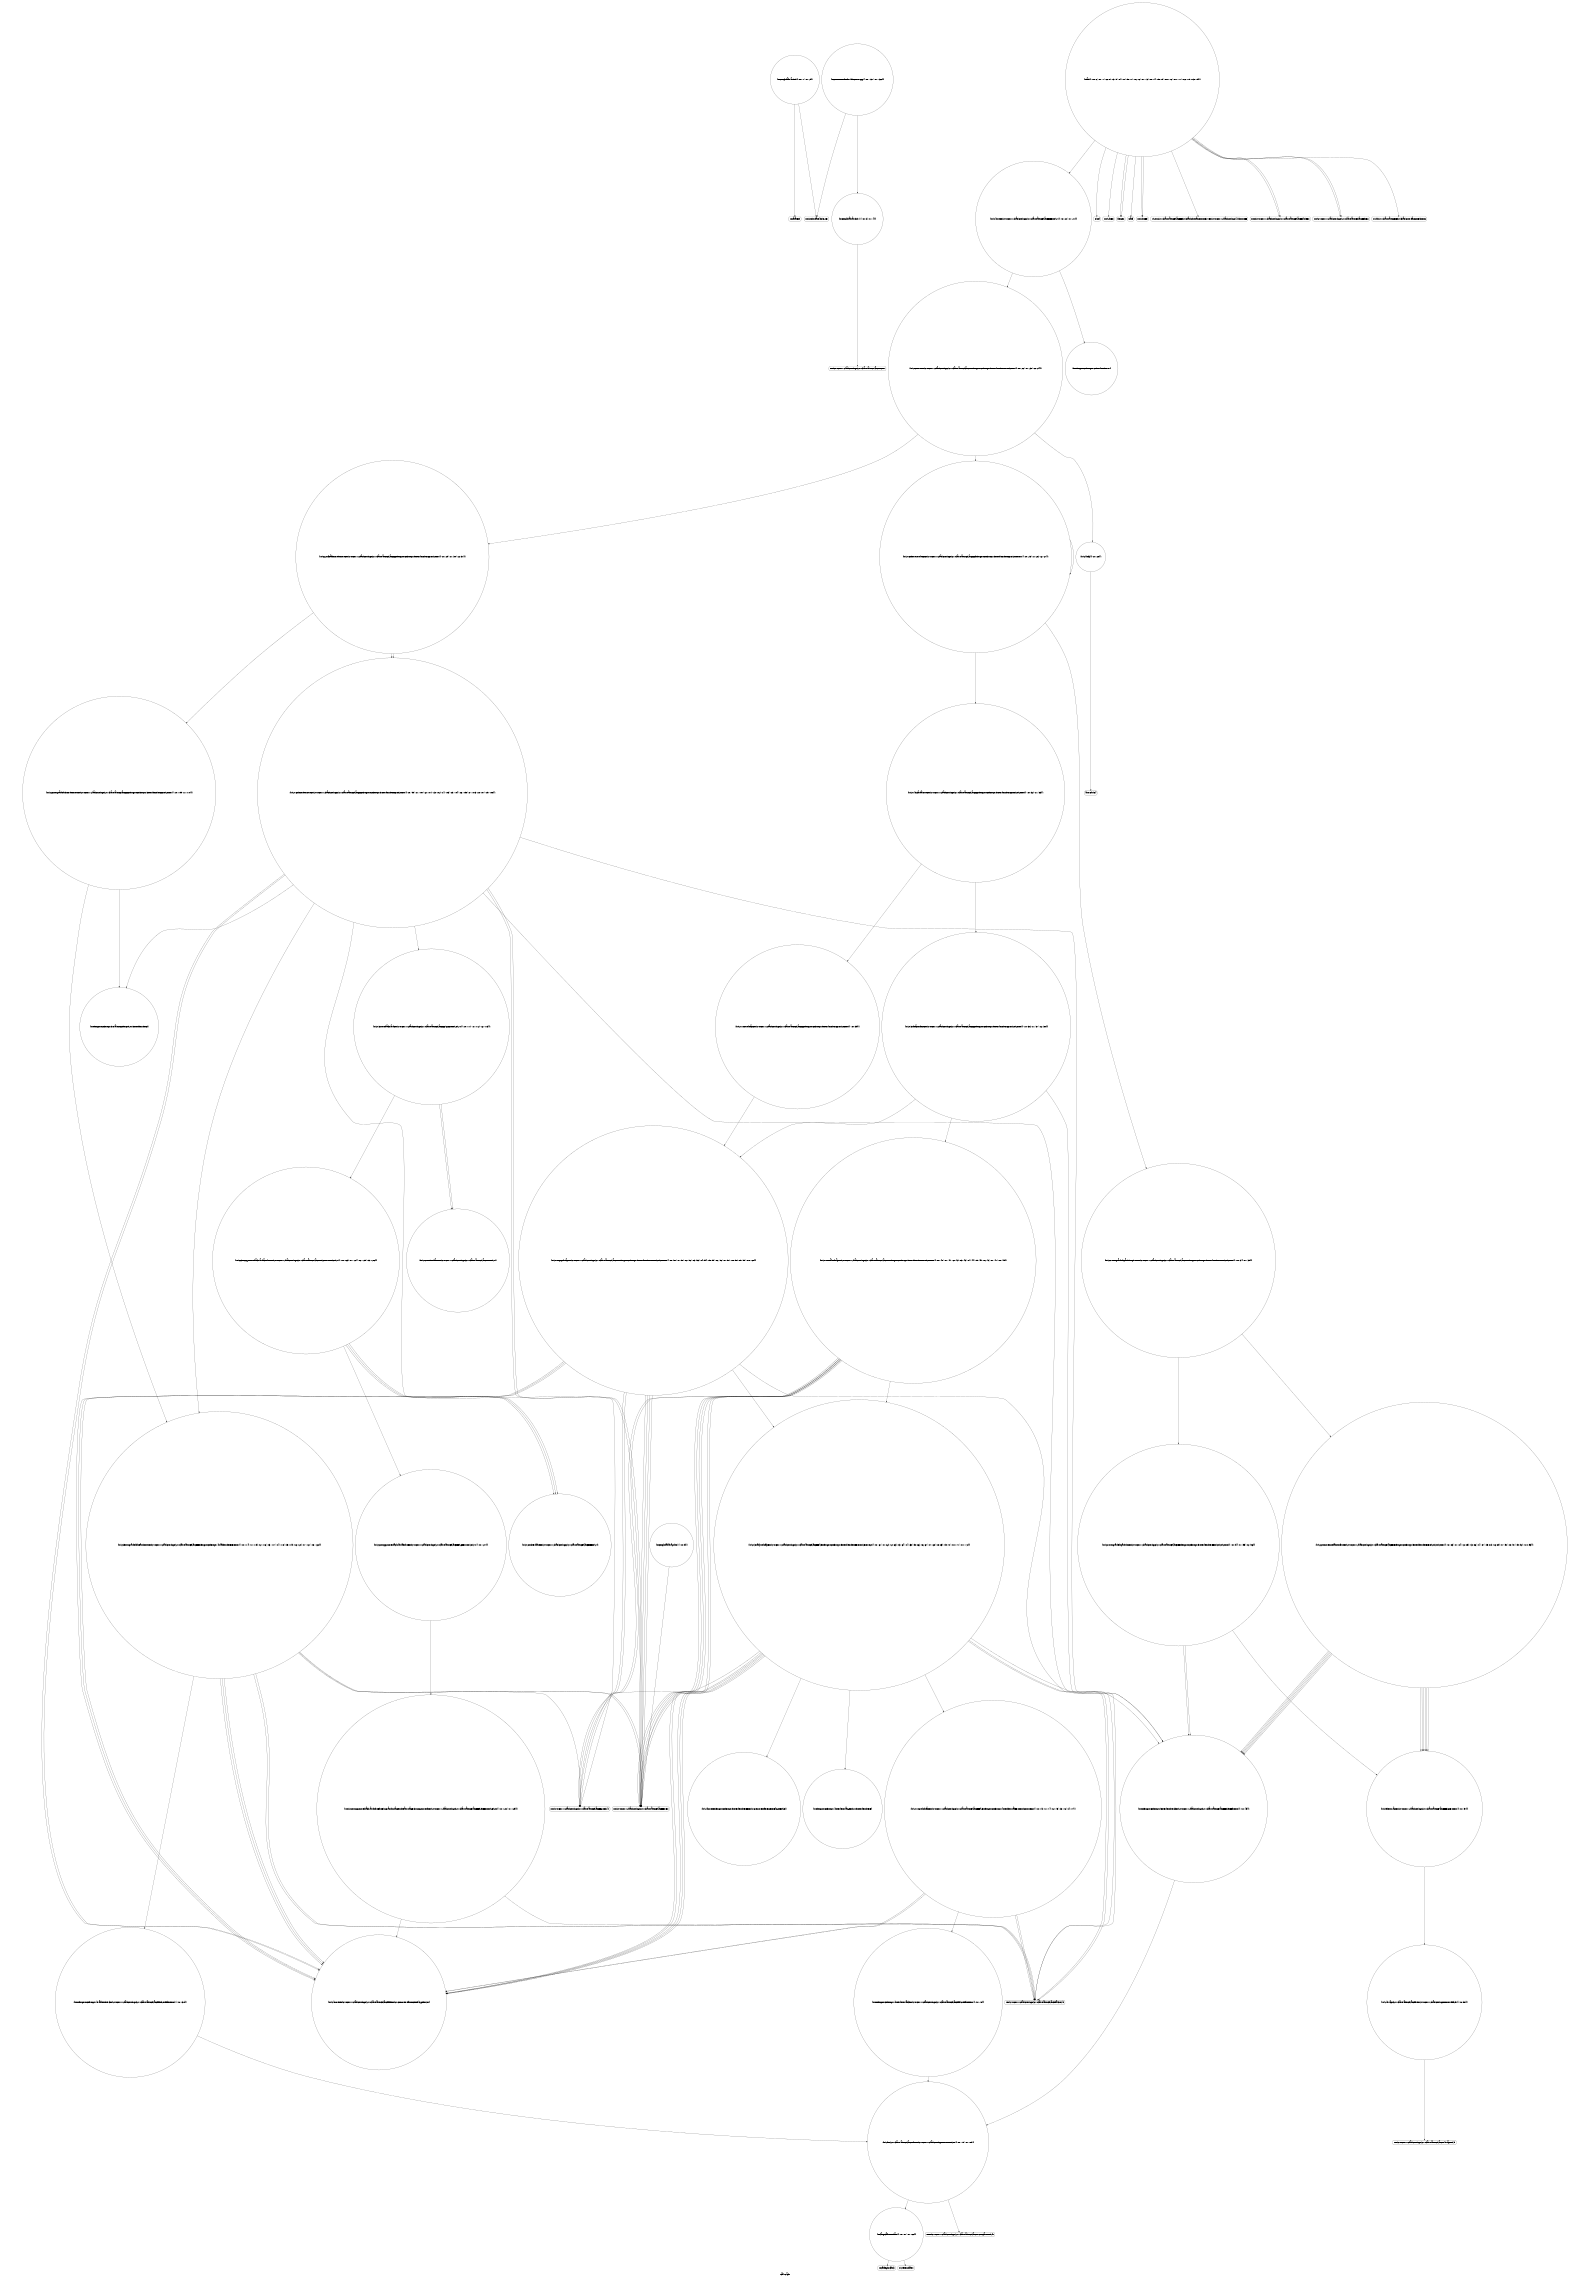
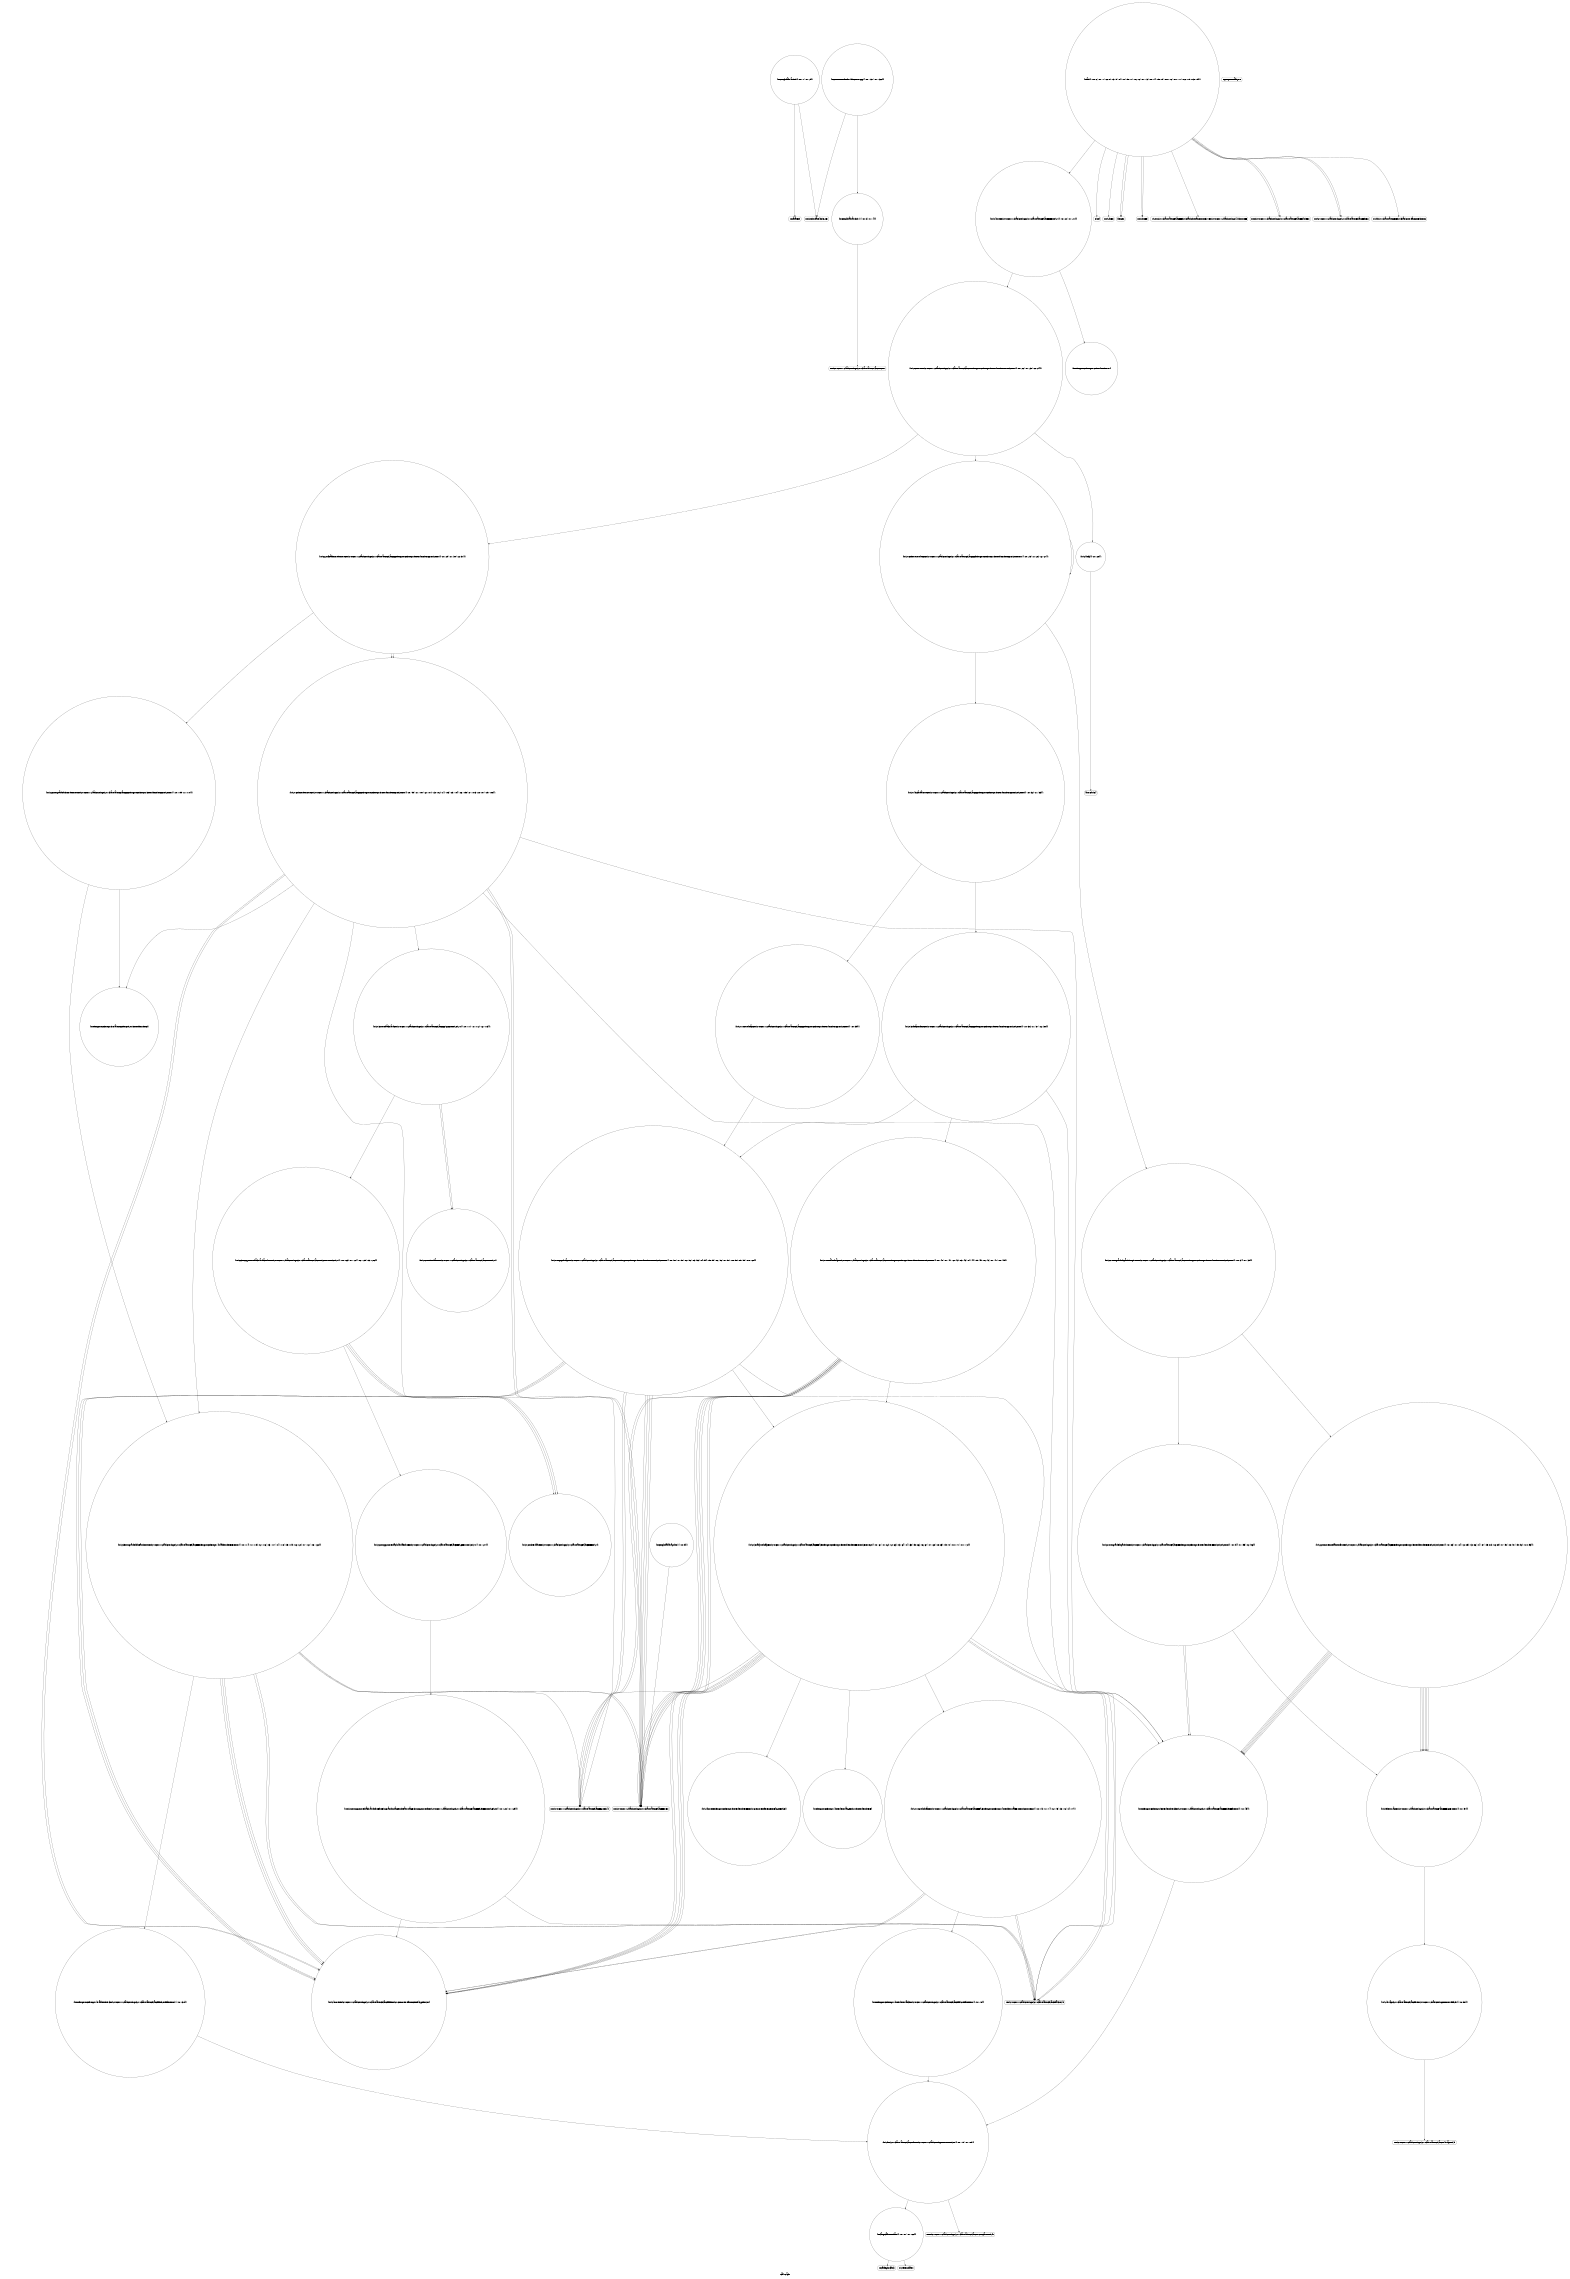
node "__gxx_personality_v0": added
node "scanf": removed
